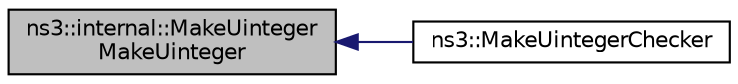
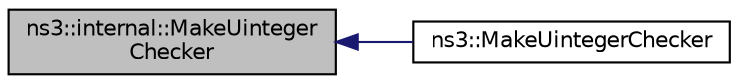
node "ns3::internal::MakeUinteger MakeUinteger": label "ns3::internal::MakeUinteger MakeUinteger" -> "ns3::internal::MakeUinteger Checker"
